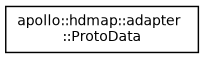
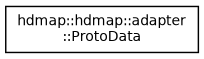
node "apollo::hdmap::adapter ::ProtoData": label "apollo::hdmap::adapter ::ProtoData" -> "hdmap::hdmap::adapter ::ProtoData"
